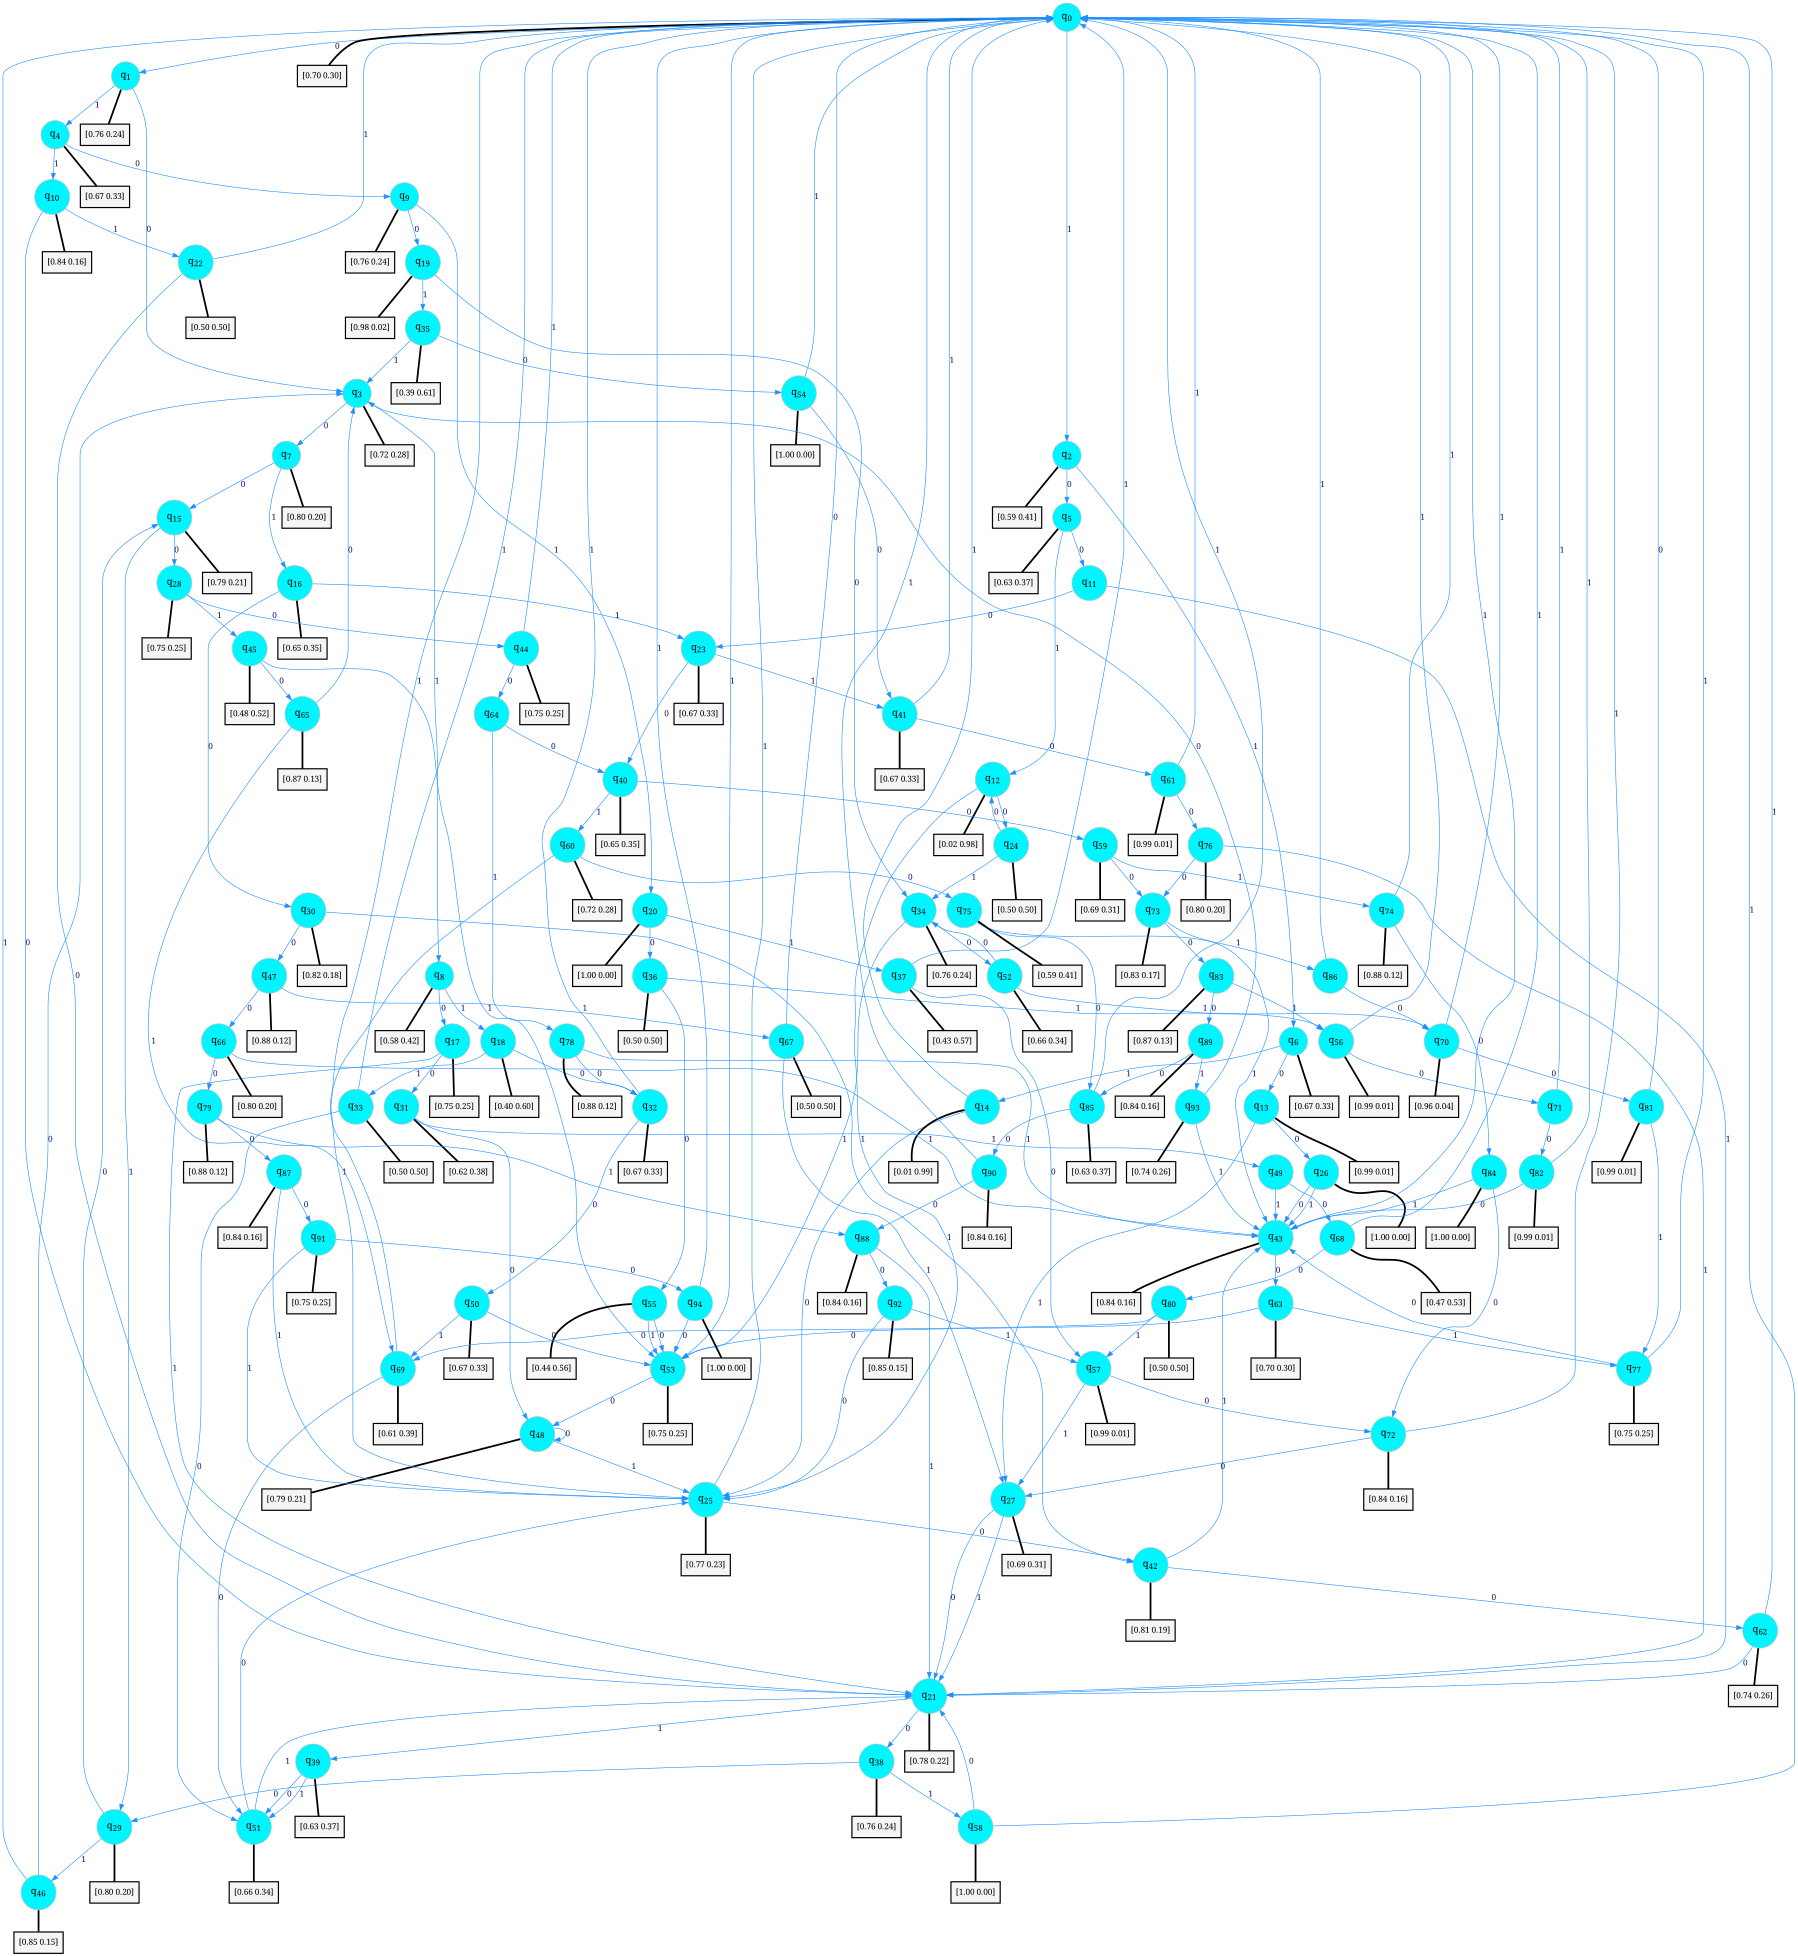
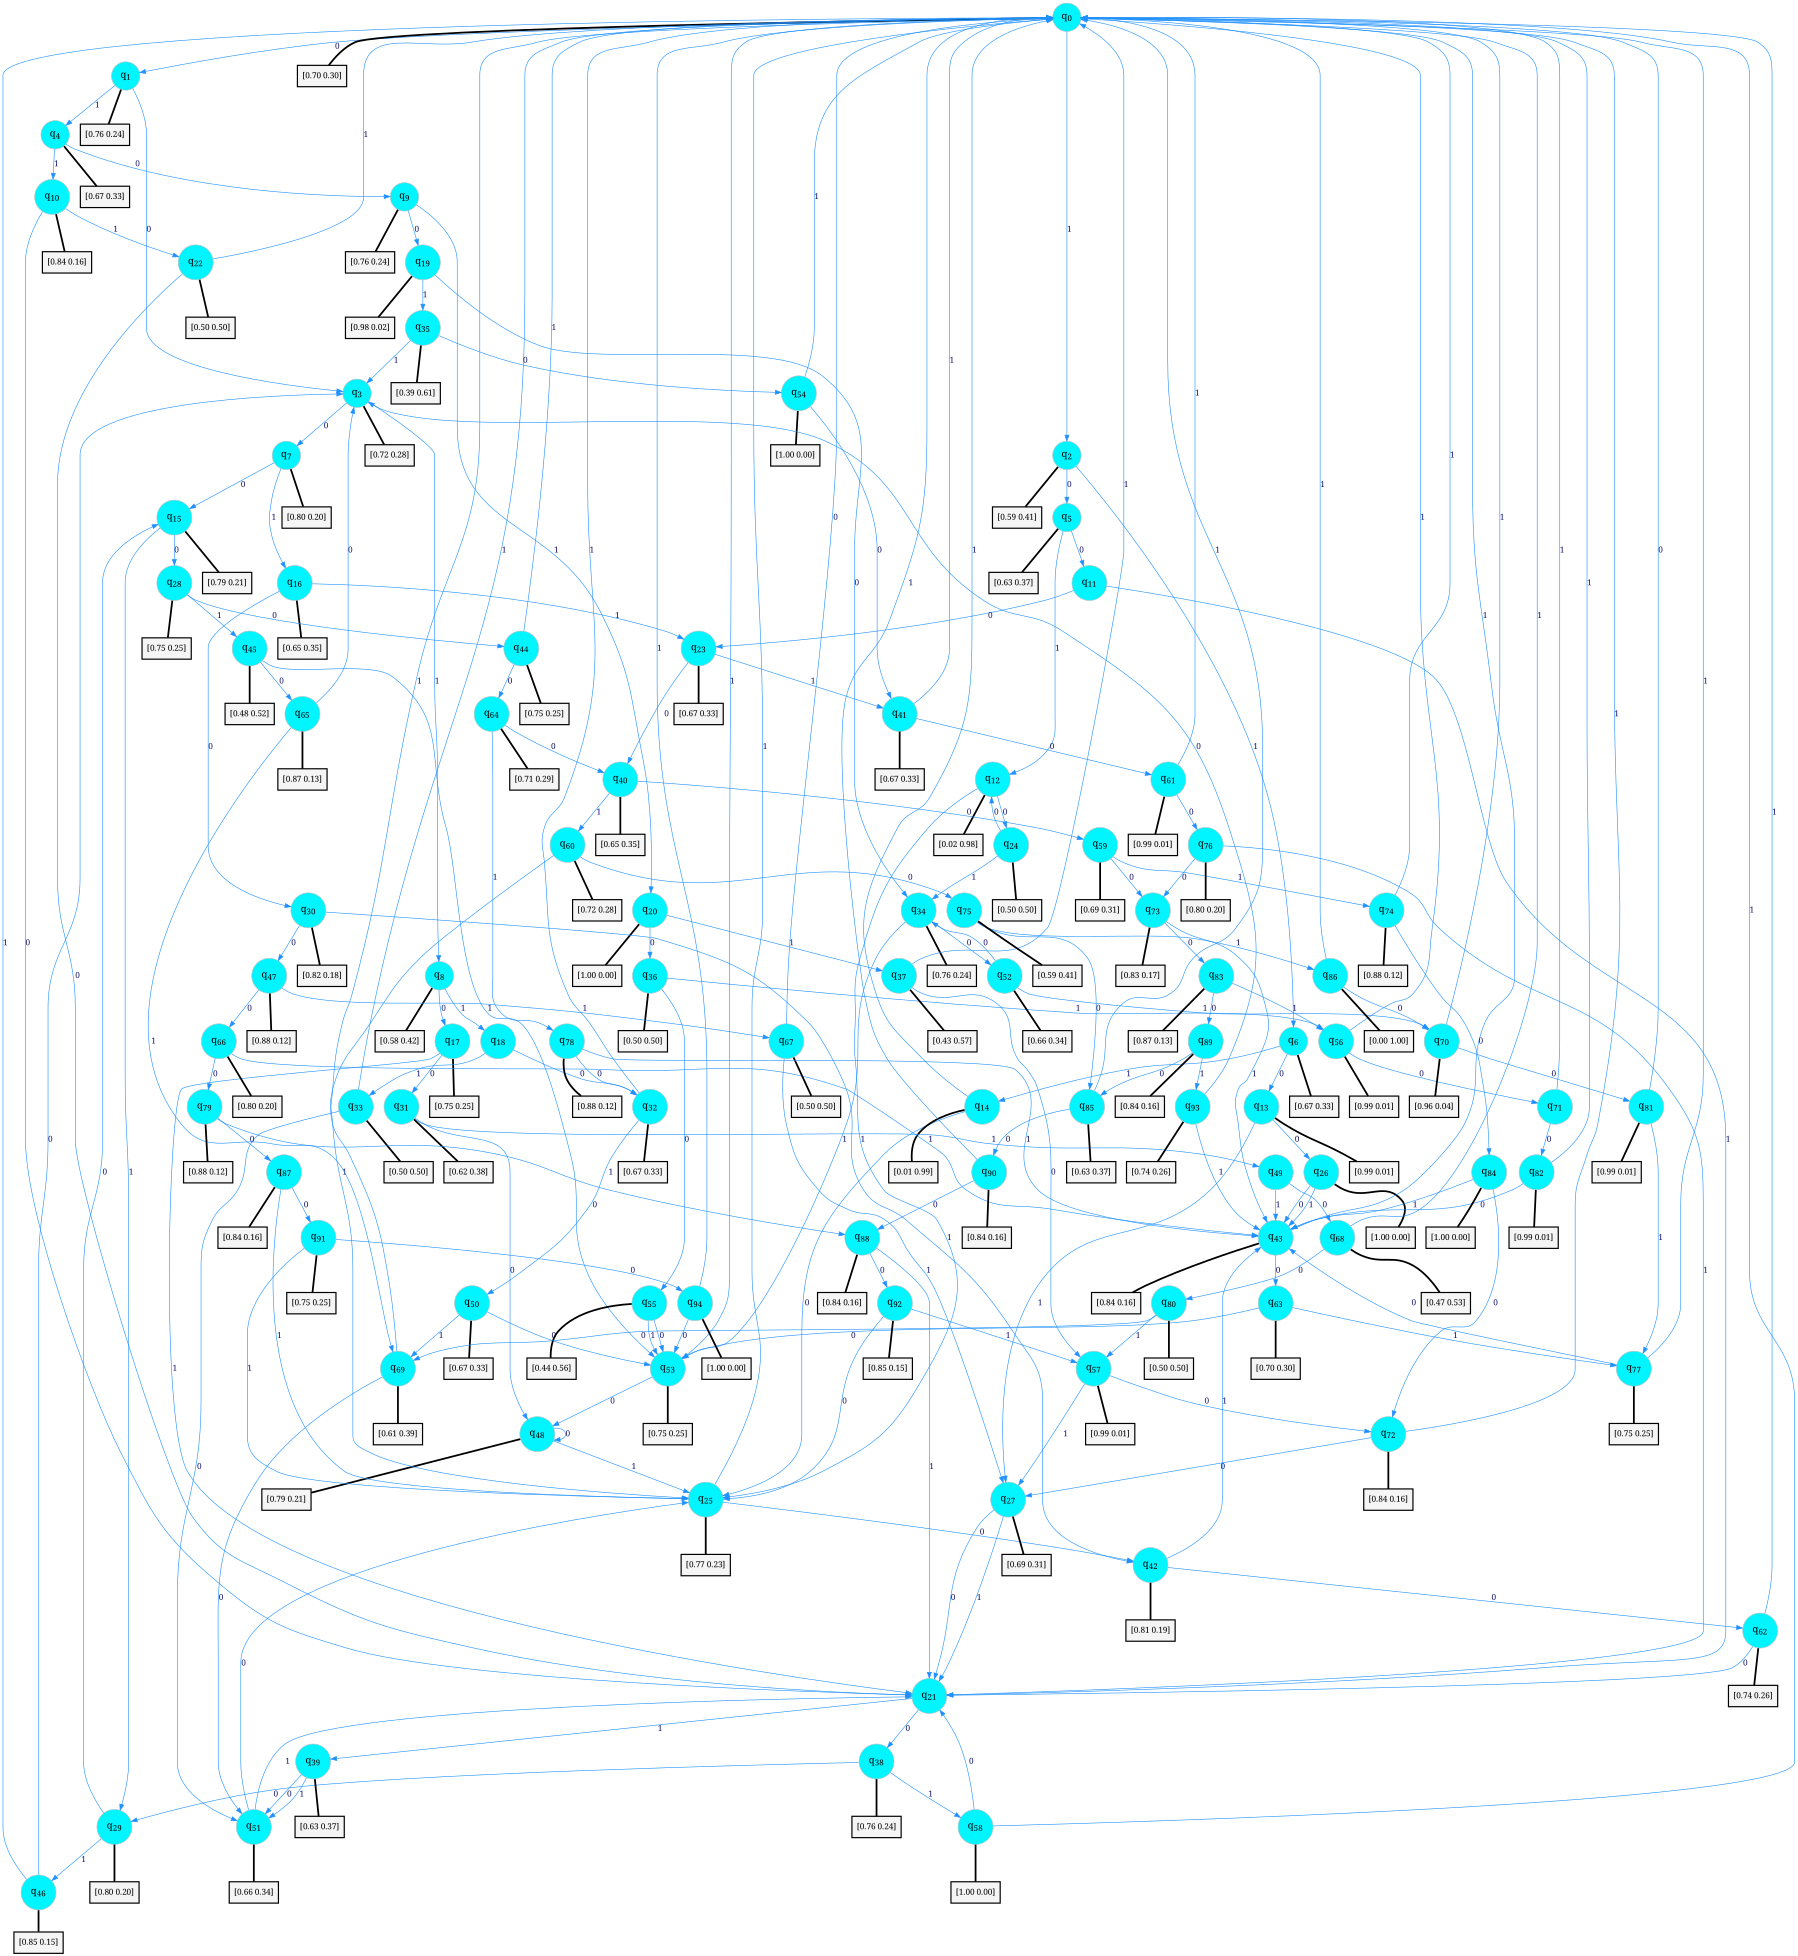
node "[0.71 0.29]": added
node "[0.00 1.00]": added
node "[0.40 0.60]": removed
node "[0.78 0.22]": removed
